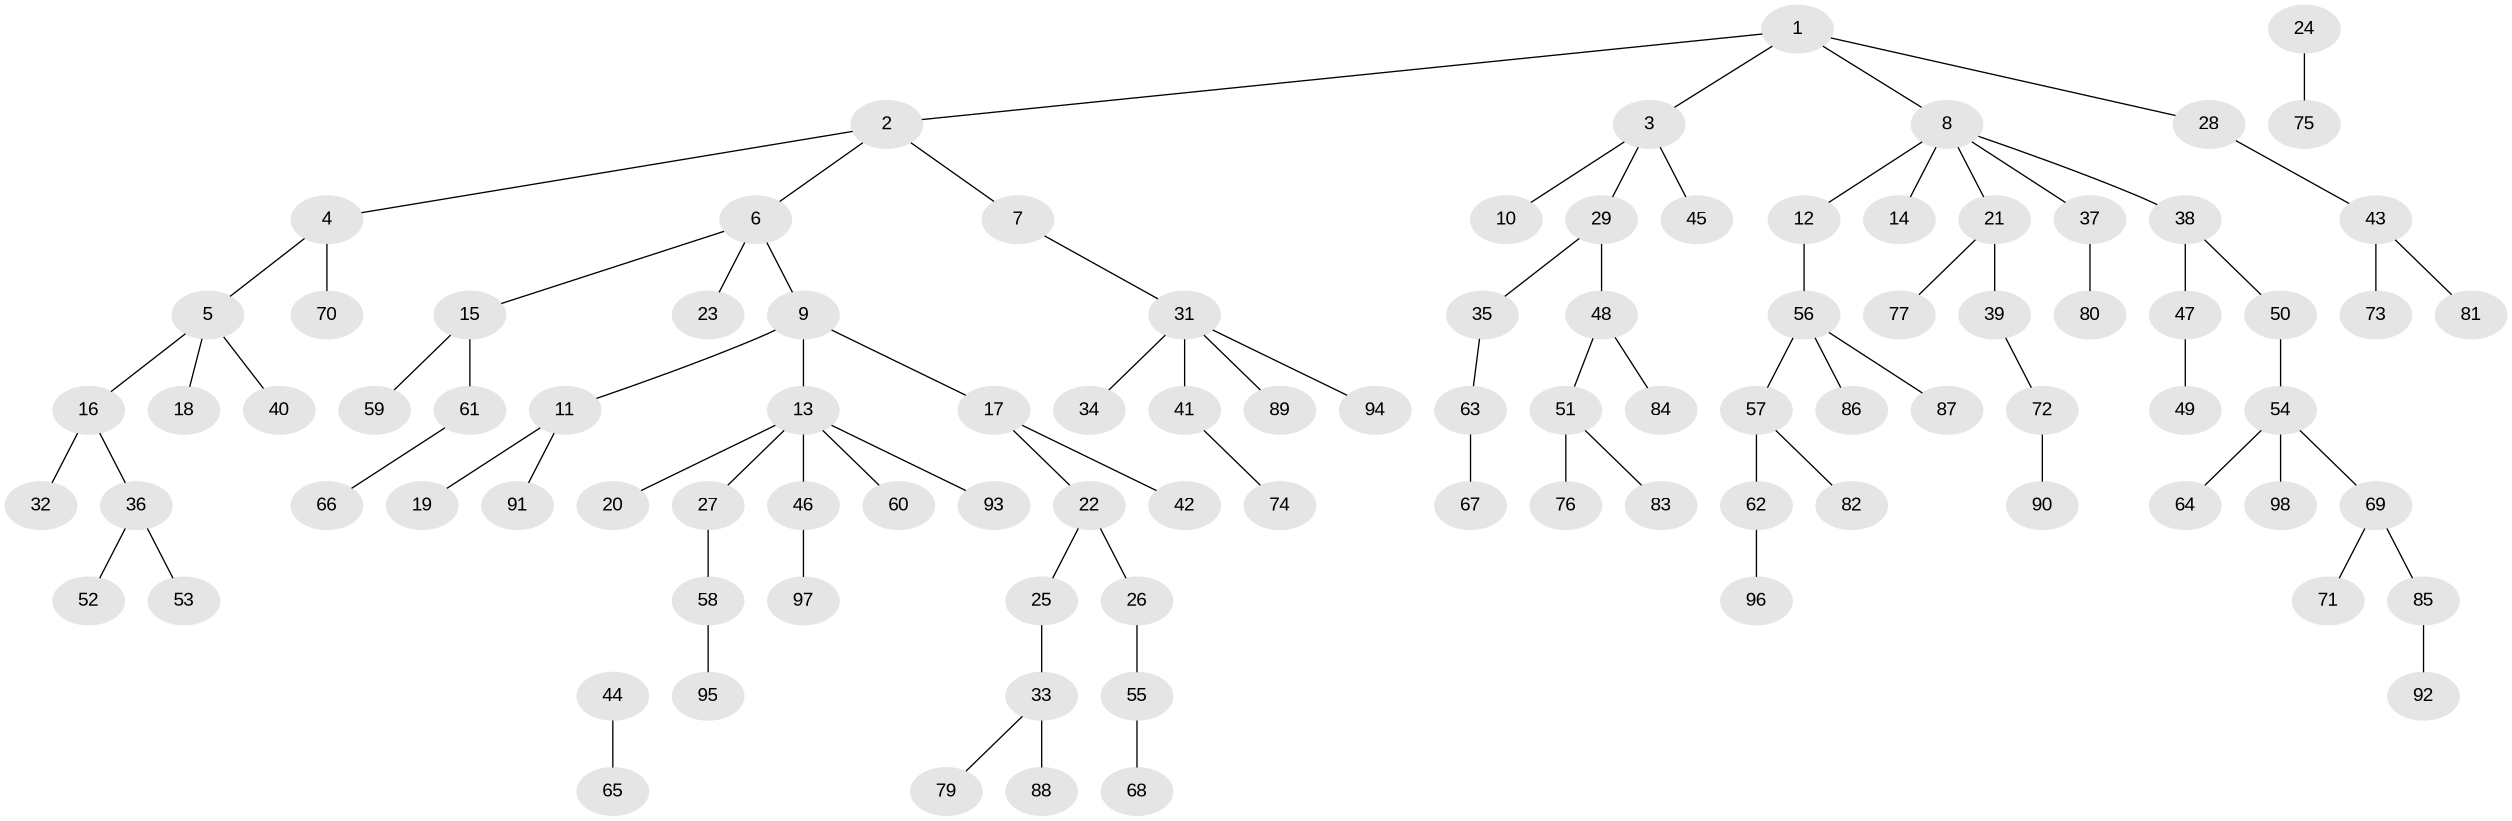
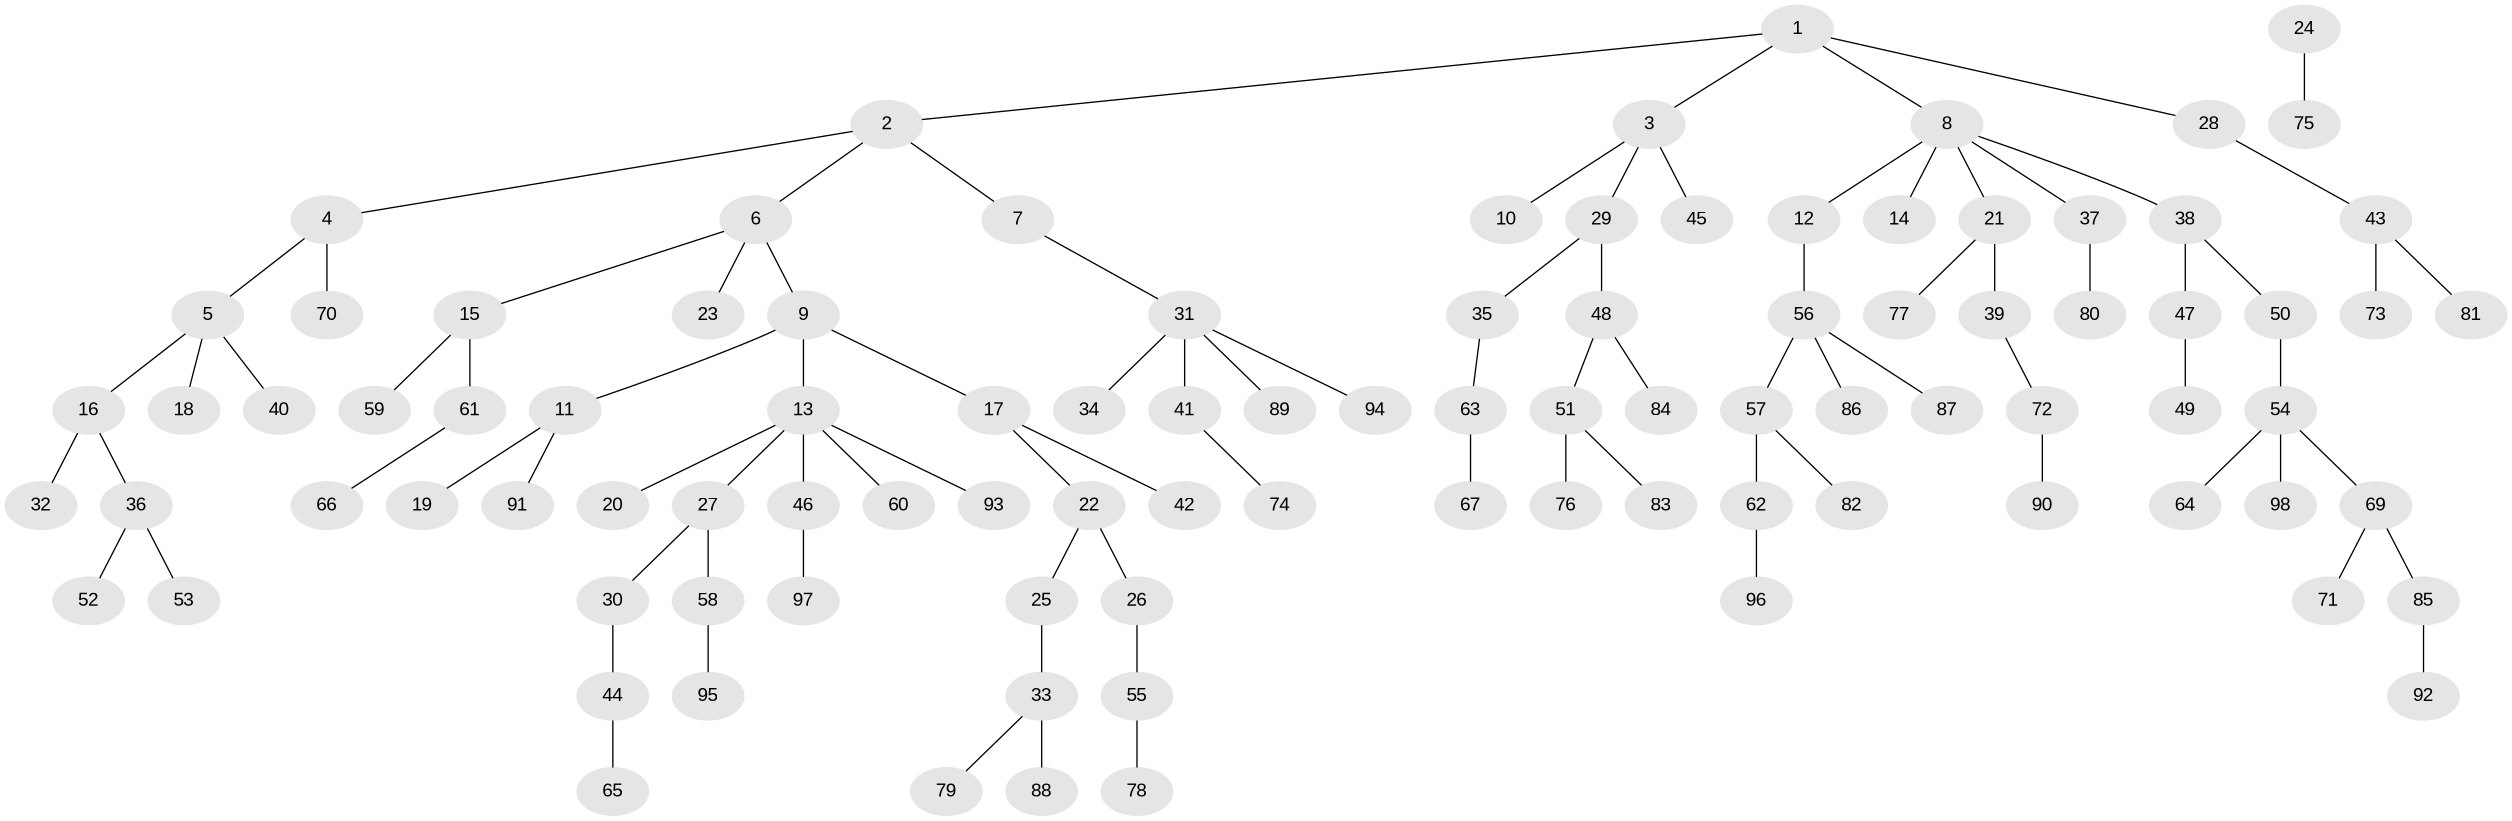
node "30": added
node "68": label "68" -> "78"
